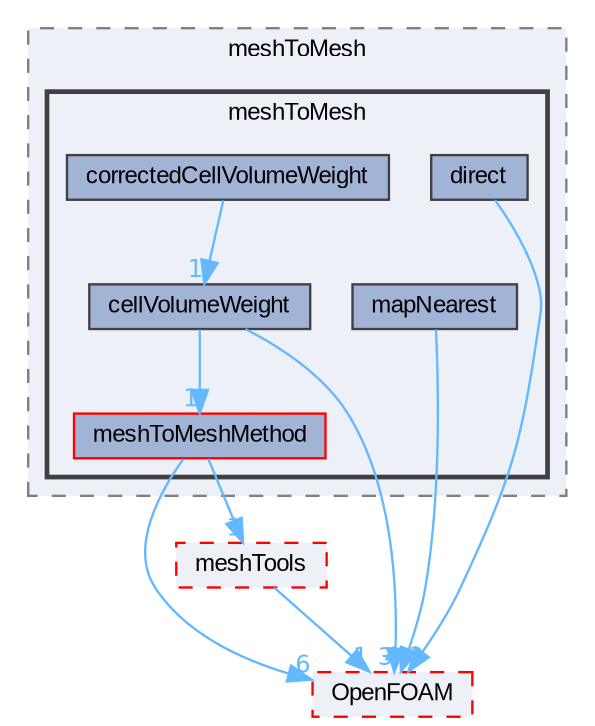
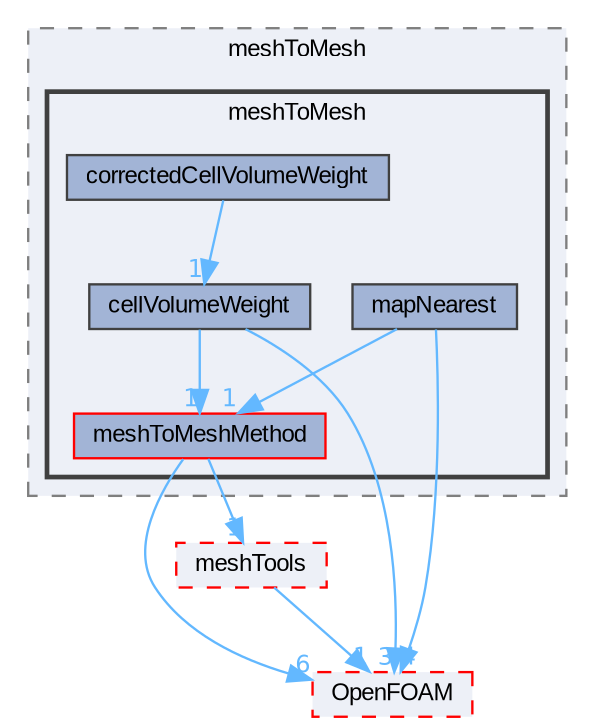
node "direct": removed
edge "mapNearest" -> "meshToMeshMethod": added
